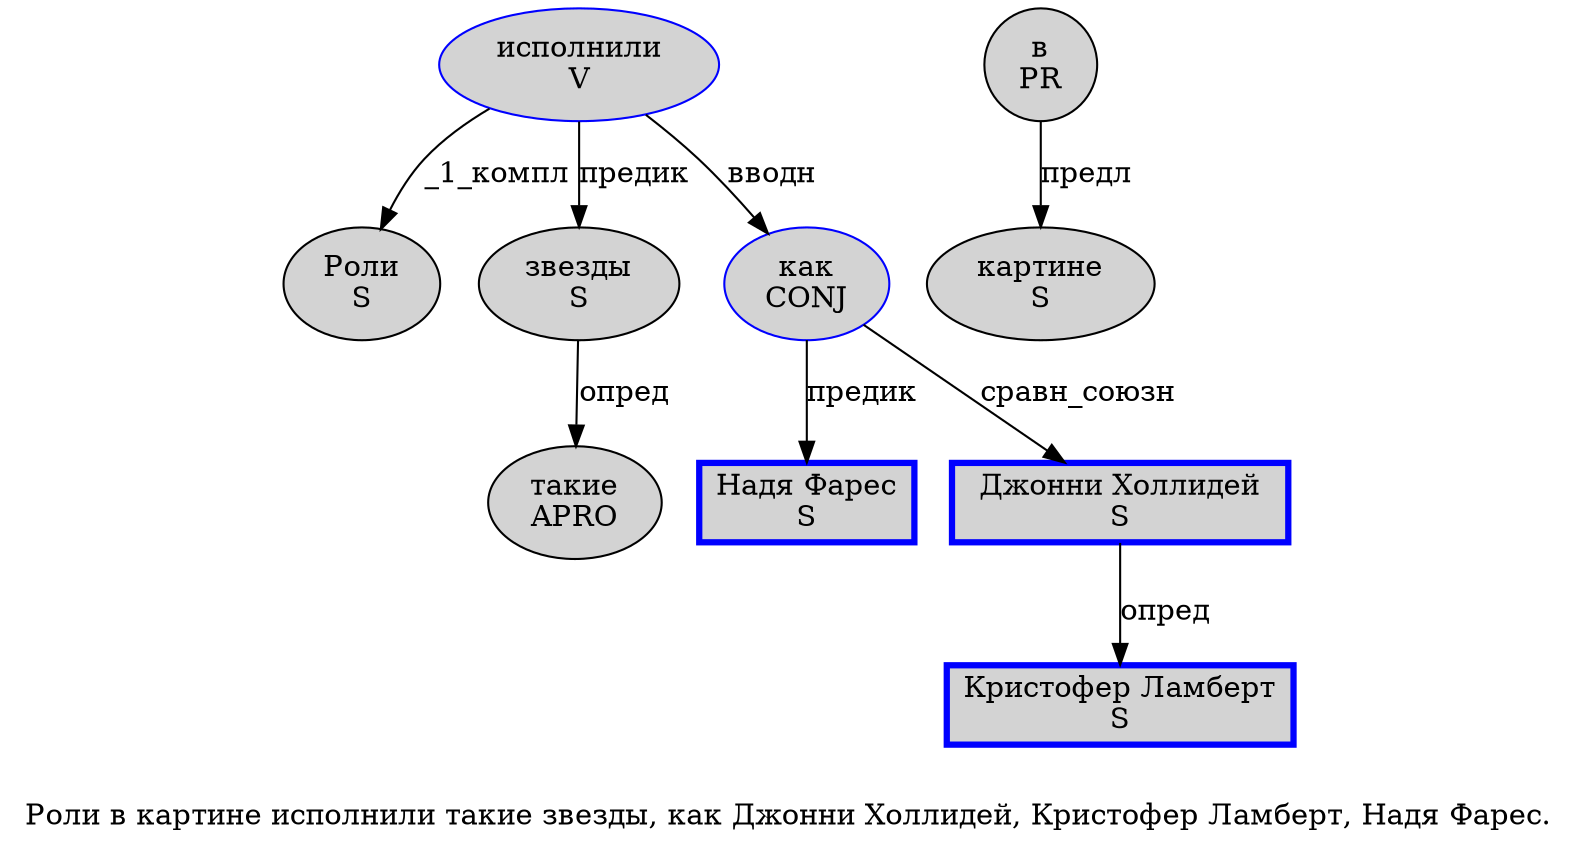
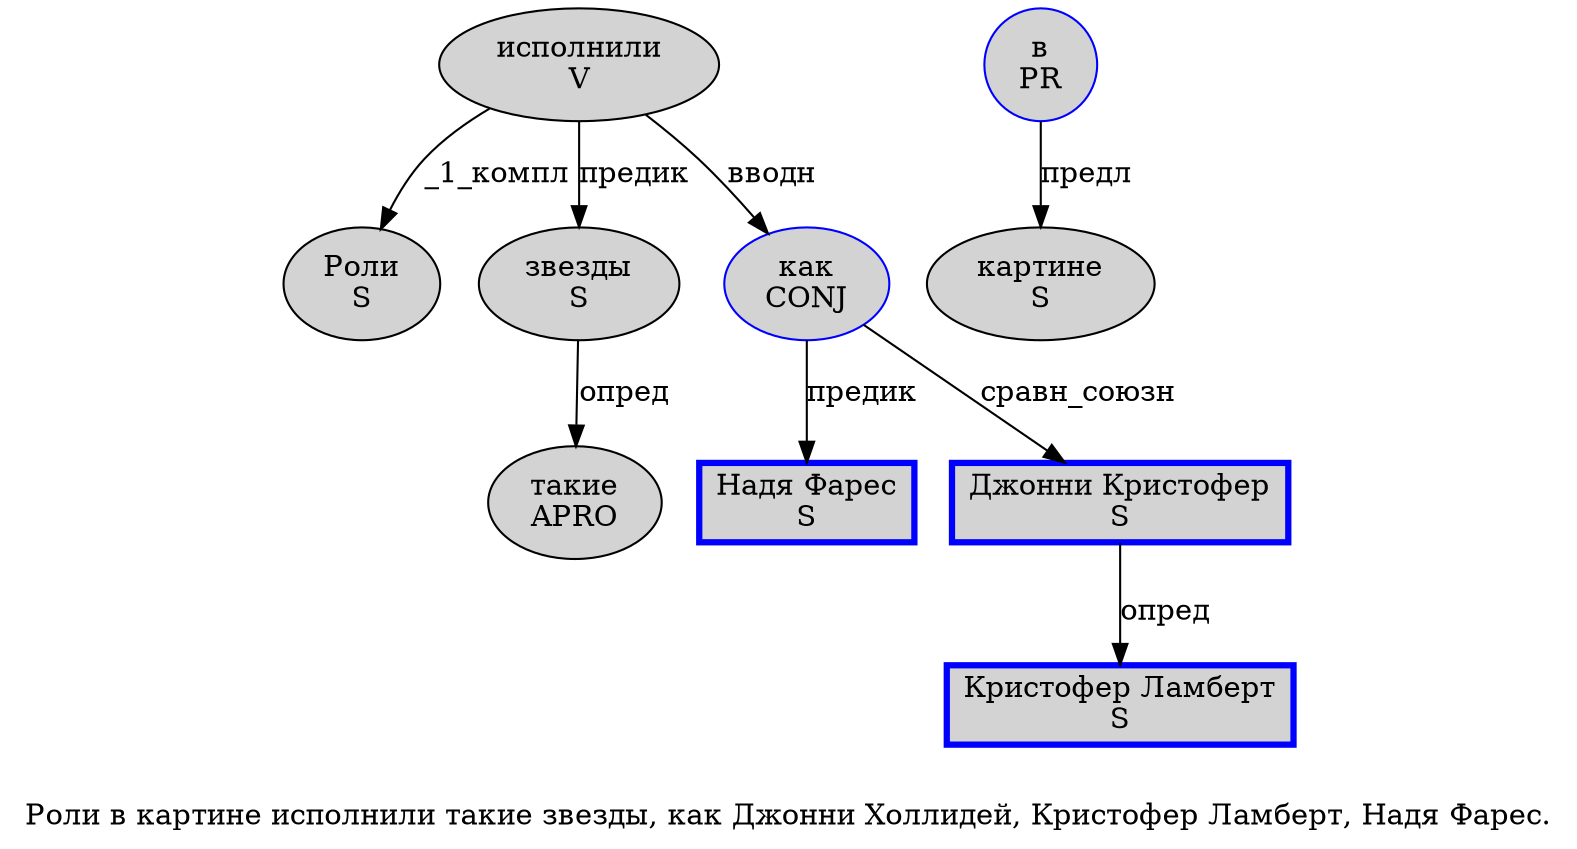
node "исполнили V": color blue -> black
node "в PR": color black -> blue
node "Джонни Холлидей S": label "Джонни Холлидей S" -> "Джонни Кристофер S"
